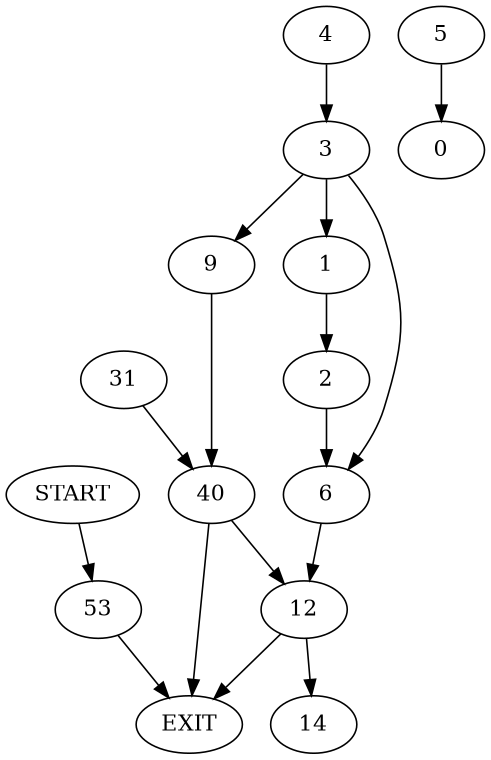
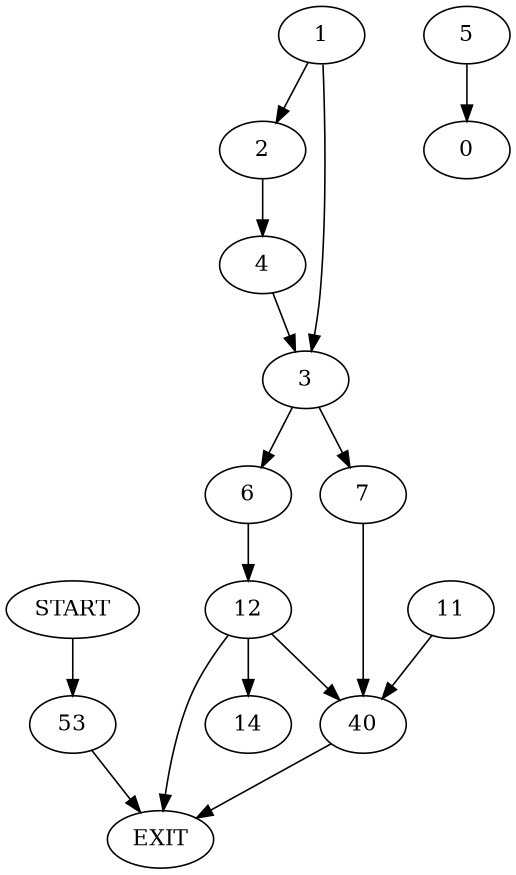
edge "3" -> "1": reversed
node "9": label "9" -> "7"
node "31": label "31" -> "11"
edge "2" -> "6": now "2" -> "4"
edge "40" -> "12": reversed
